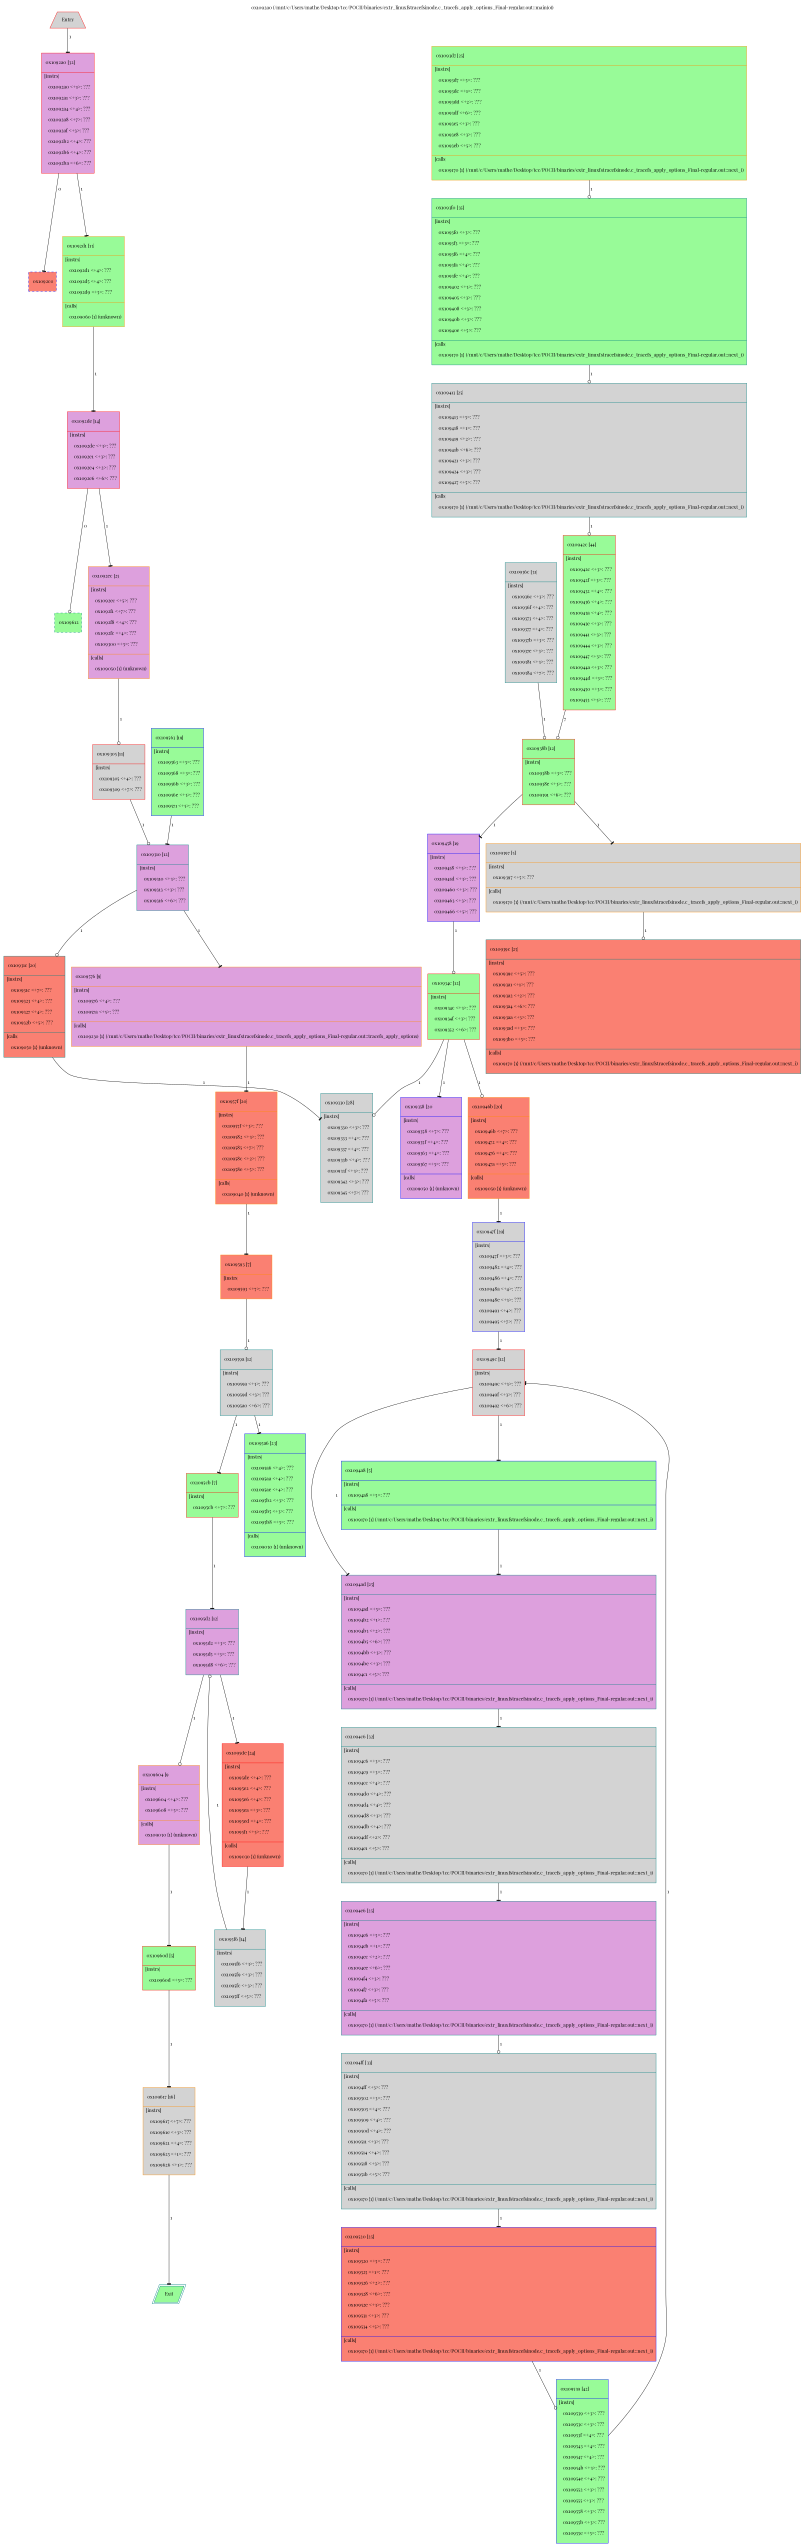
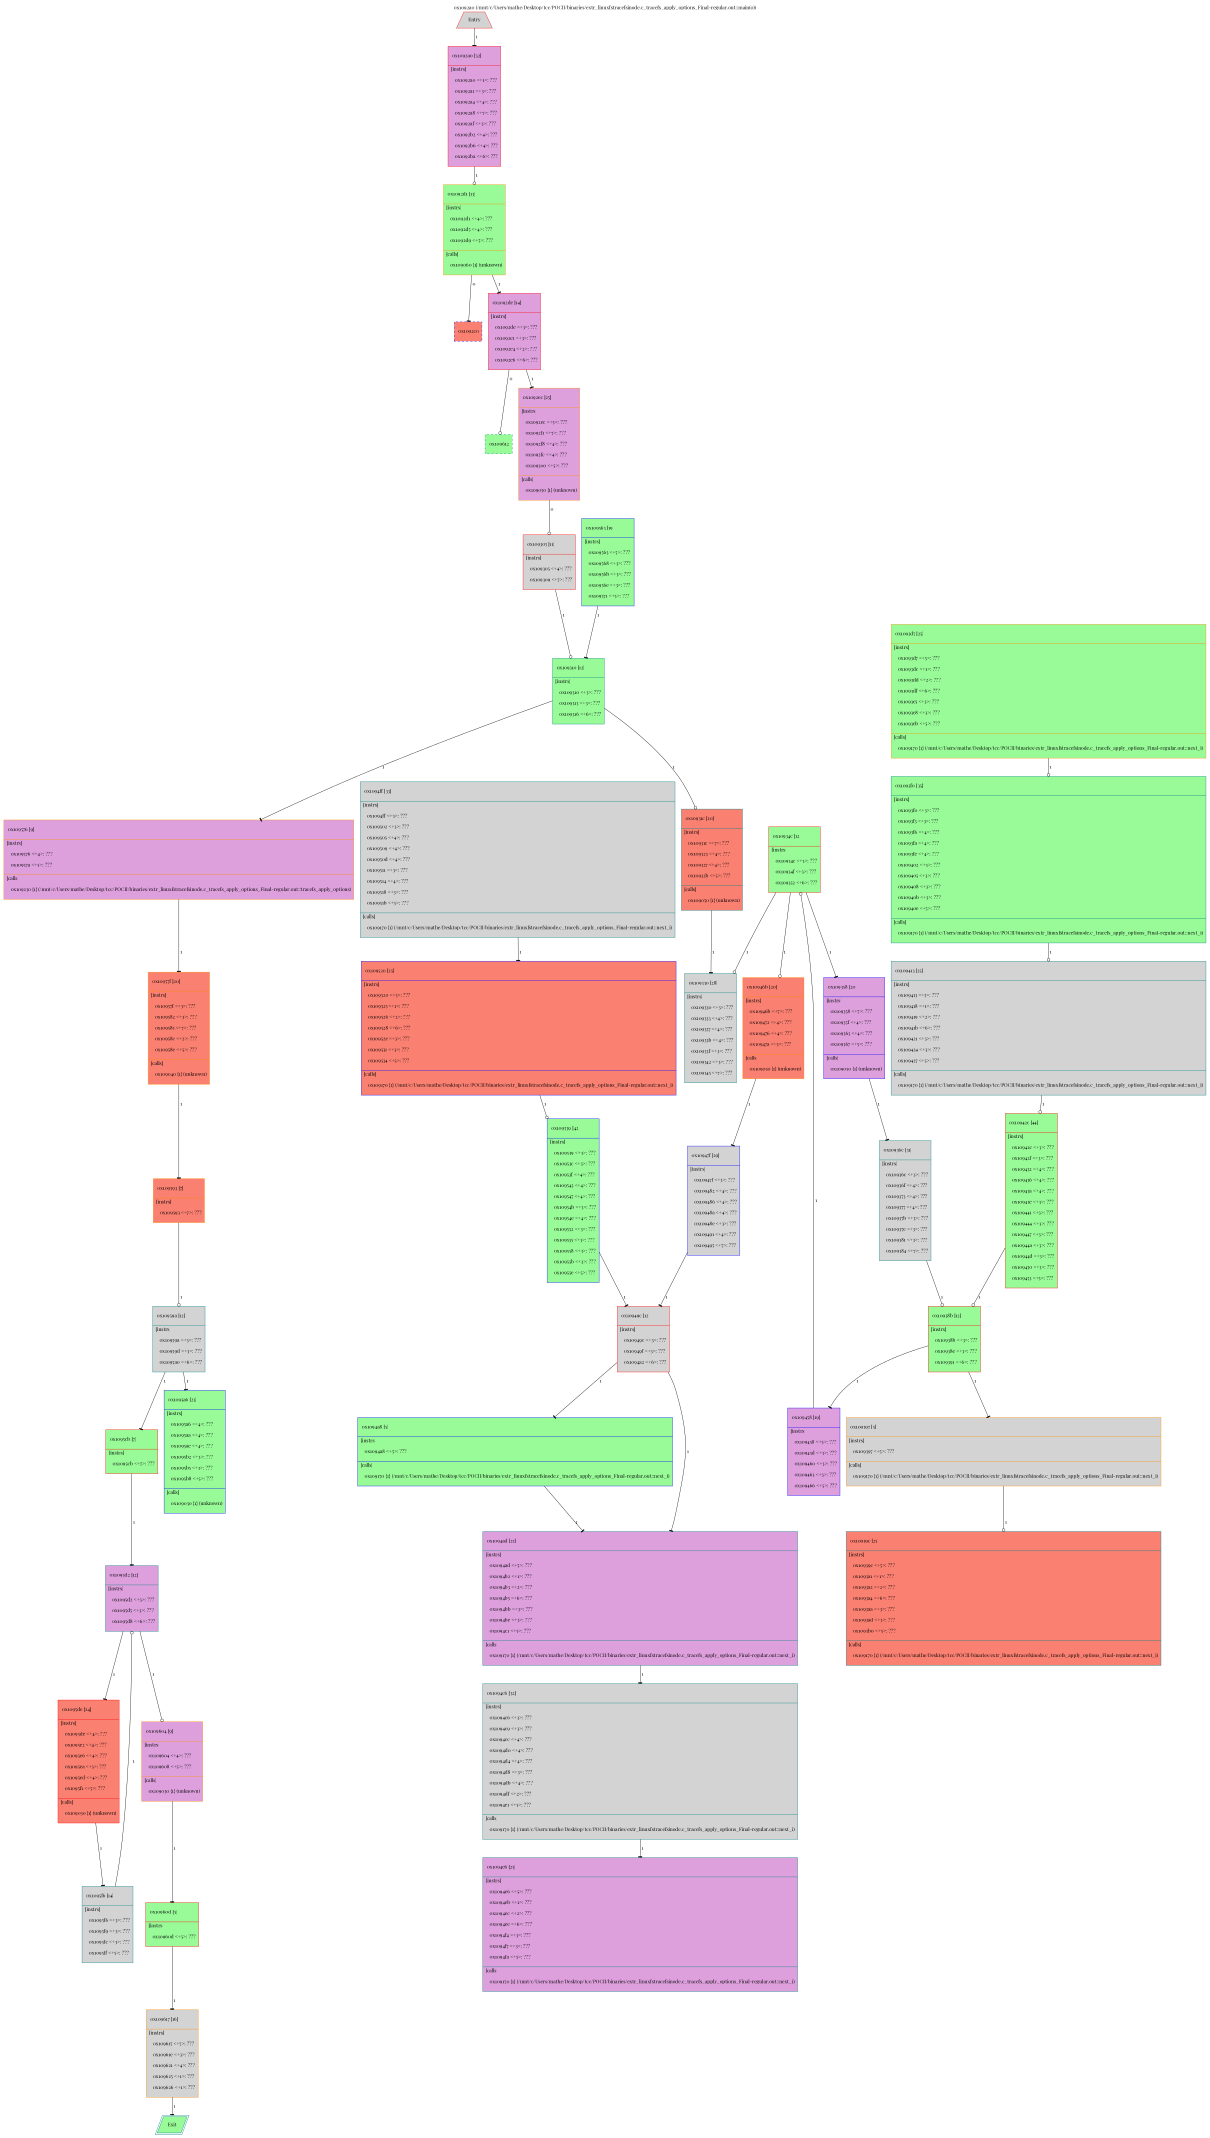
edge "0x1092a0 [32]" -> "0x1092d1 [13]": arrowhead tee -> odot
edge "0x1092a0 [32]" -> "0x1092c0": now "0x1092d1 [13]" -> "0x1092c0"
edge "0x1092ec [25]" -> "0x109305 [11]": label " 1" -> " 0"
edge "0x10942c [44]" -> "0x10938b [12]": label " 7" -> " 1"
node "0x109310 [12]": fillcolor plum -> palegreen
edge "0x109358 [20]" -> "0x10936c [31]": added, label "1"
edge "0x1094e6 [25]" -> "0x1094ff [33]": removed, label "1"
